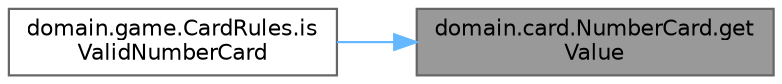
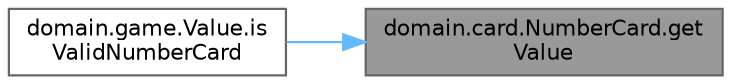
node "domain.game.CardRules.is ValidNumberCard": label "domain.game.CardRules.is ValidNumberCard" -> "domain.game.Value.is ValidNumberCard"
